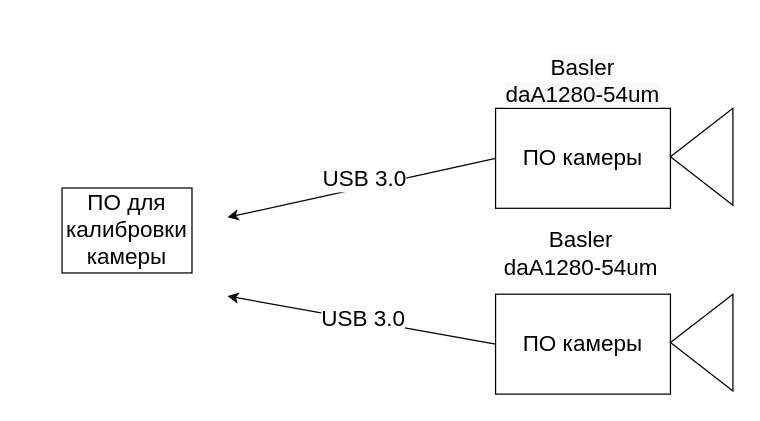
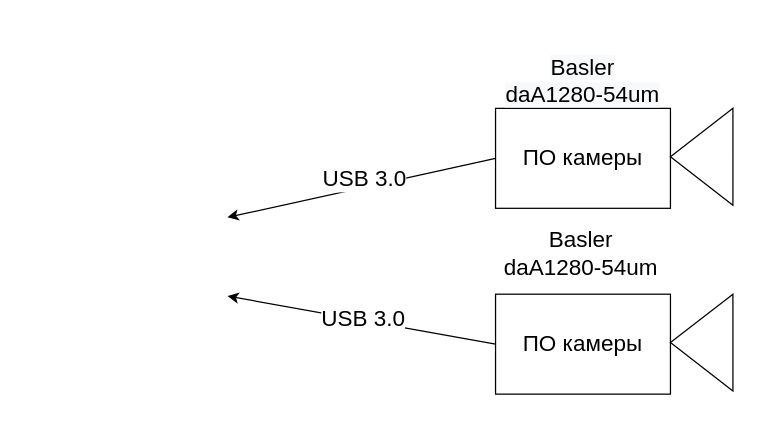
node "ПО для калибровки камеры": removed
